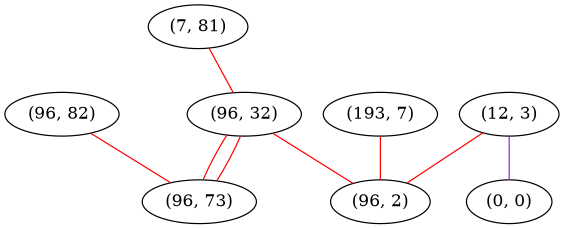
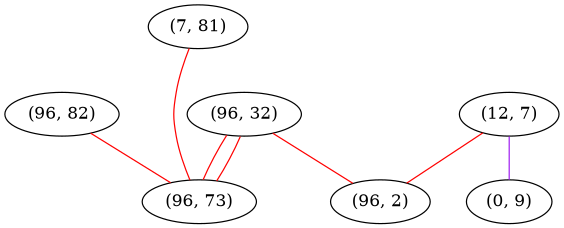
edge "(7, 81)" -- "(96, 32)": now "(7, 81)" -- "(96, 73)"
node "(193, 7)": removed
node "(12, 3)": label "(12, 3)" -> "(12, 7)"
node "(0, 0)": label "(0, 0)" -> "(0, 9)"
